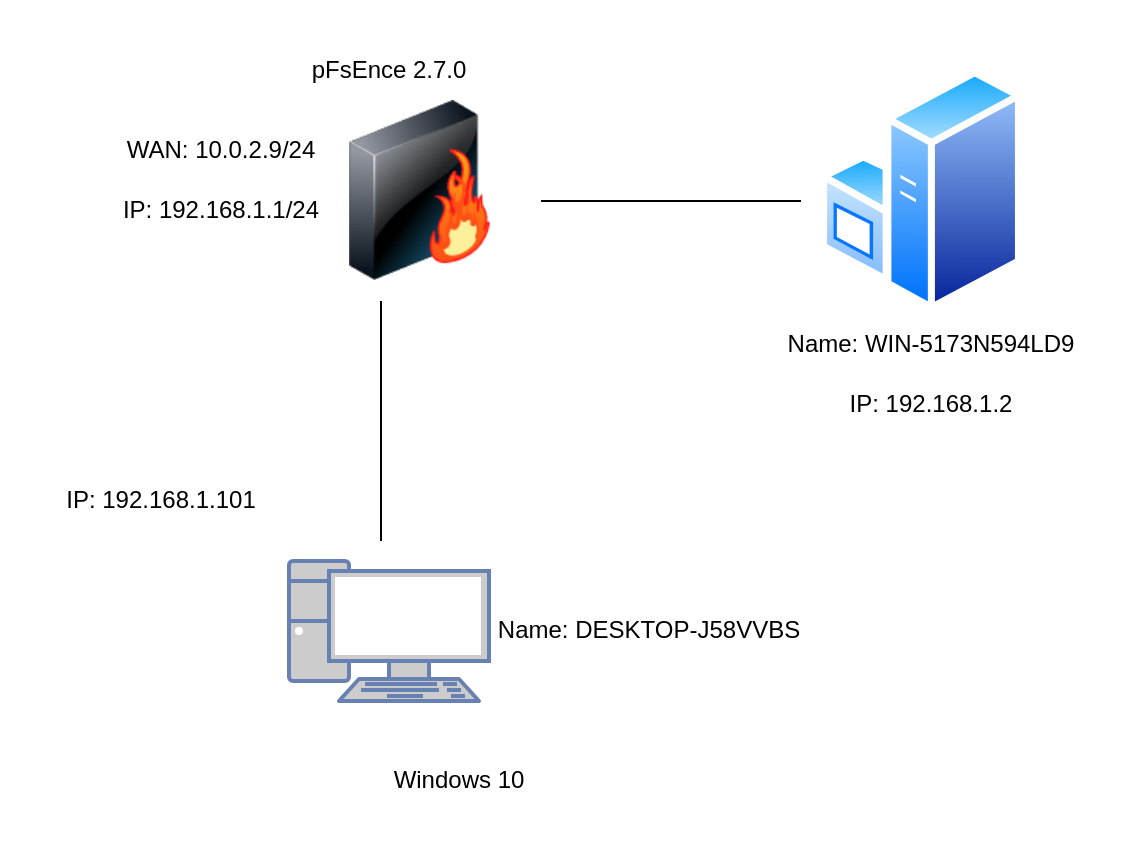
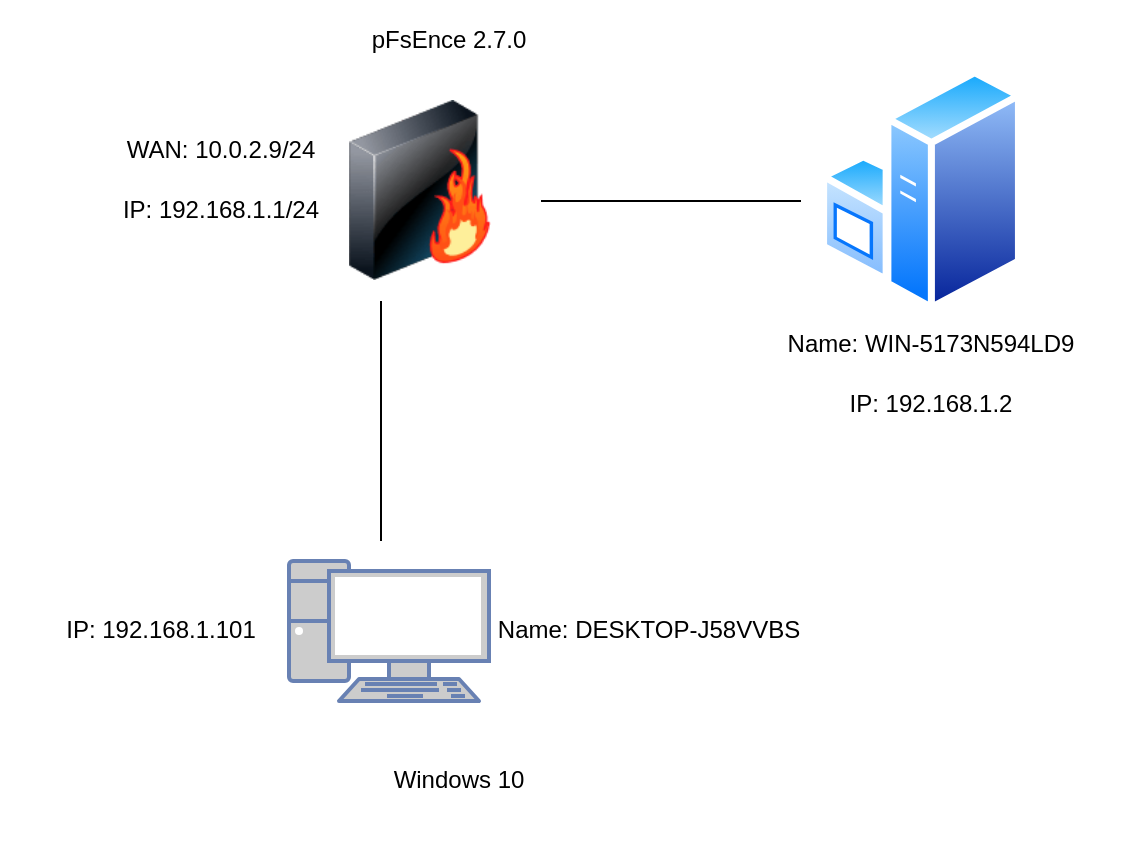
node "pFsEnce 2.7.0": moved (389, 71) -> (449, 41)
node "IP: 192.168.1.101": moved (161, 501) -> (161, 631)
